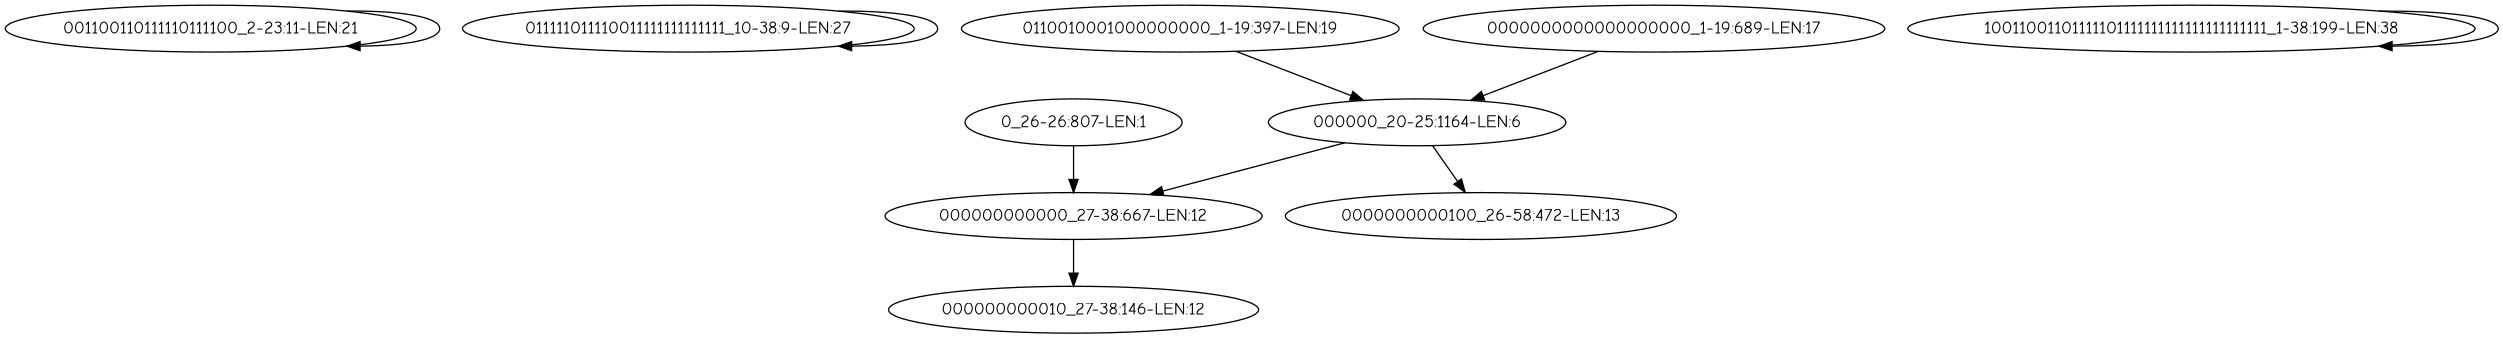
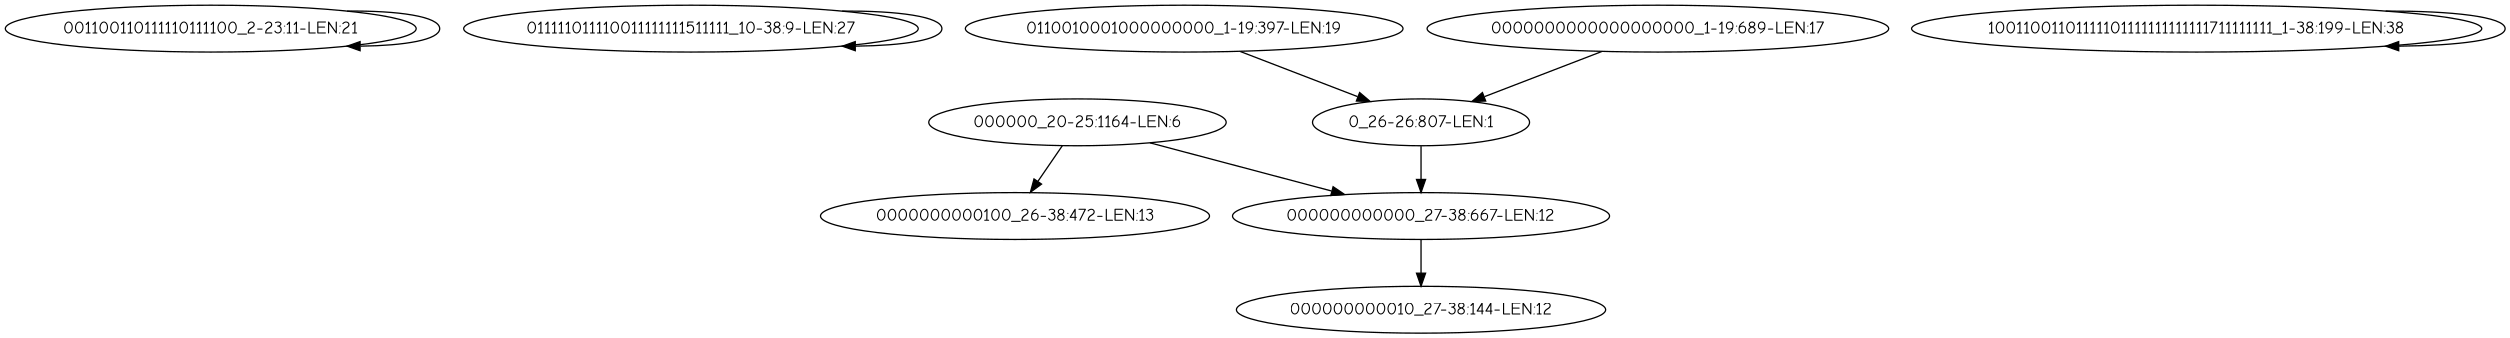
node "011111011110011111111111111_10-38:9-LEN:27": label "011111011110011111111111111_10-38:9-LEN:27" -> "011111011110011111111511111_10-38:9-LEN:27"
node "10011001101111101111111111111111111111_1-38:199-LEN:38": label "10011001101111101111111111111111111111_1-38:199-LEN:38" -> "10011001101111101111111111111711111111_1-38:199-LEN:38"
edge "0110010001000000000_1-19:397-LEN:19" -> "000000_20-25:1164-LEN:6": now "0110010001000000000_1-19:397-LEN:19" -> "0_26-26:807-LEN:1"
edge "0000000000000000000_1-19:689-LEN:17" -> "000000_20-25:1164-LEN:6": now "0000000000000000000_1-19:689-LEN:17" -> "0_26-26:807-LEN:1"
node "0000000000100_26-58:472-LEN:13": label "0000000000100_26-58:472-LEN:13" -> "0000000000100_26-38:472-LEN:13"
node "000000000010_27-38:146-LEN:12": label "000000000010_27-38:146-LEN:12" -> "000000000010_27-38:144-LEN:12"
